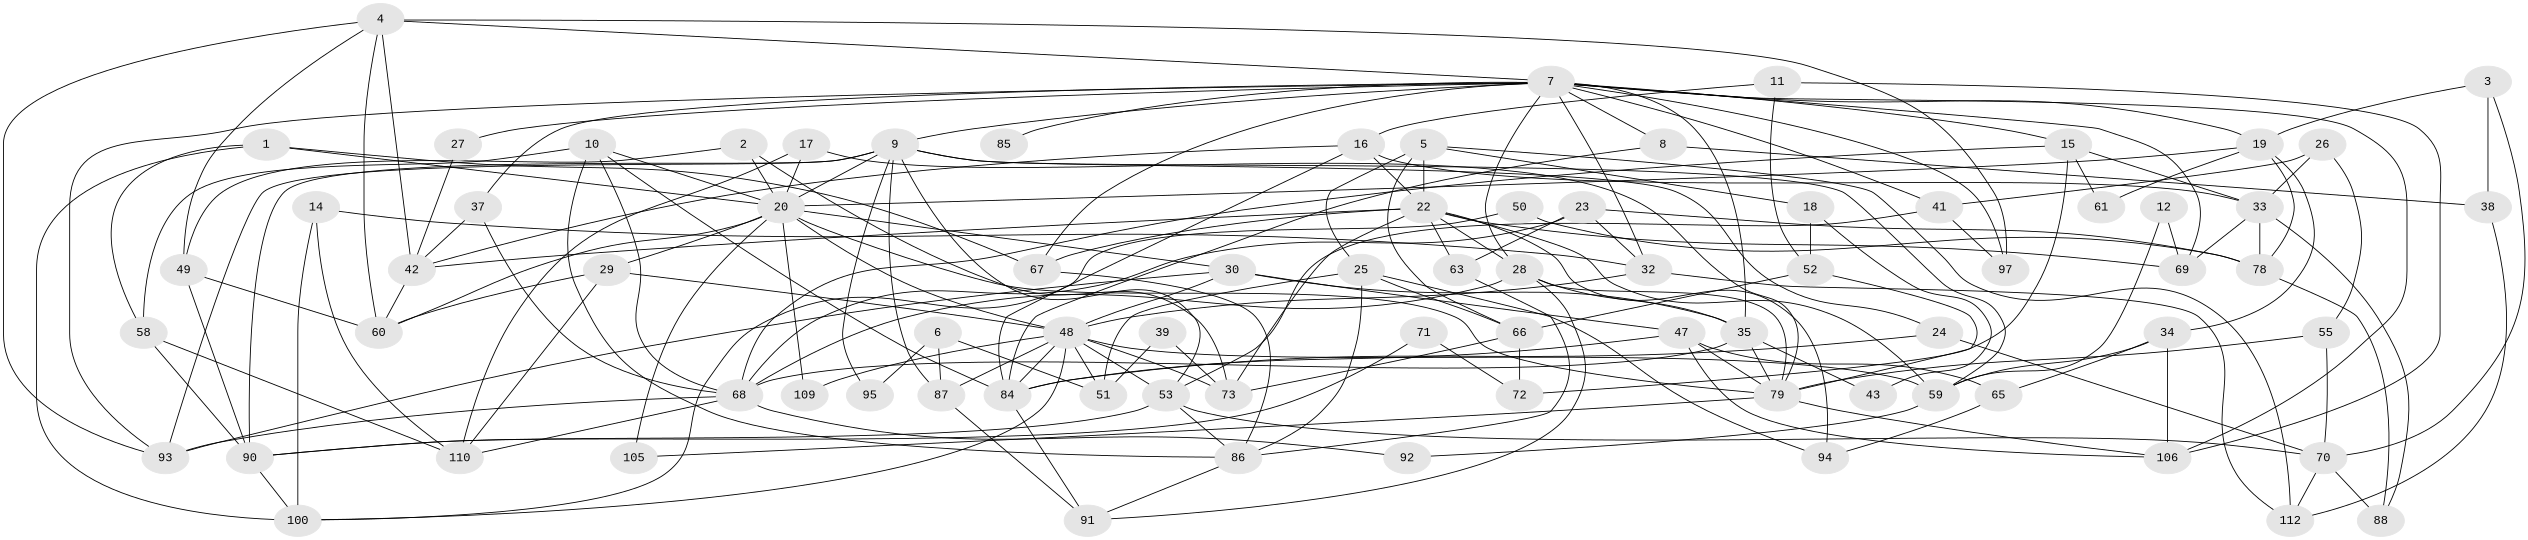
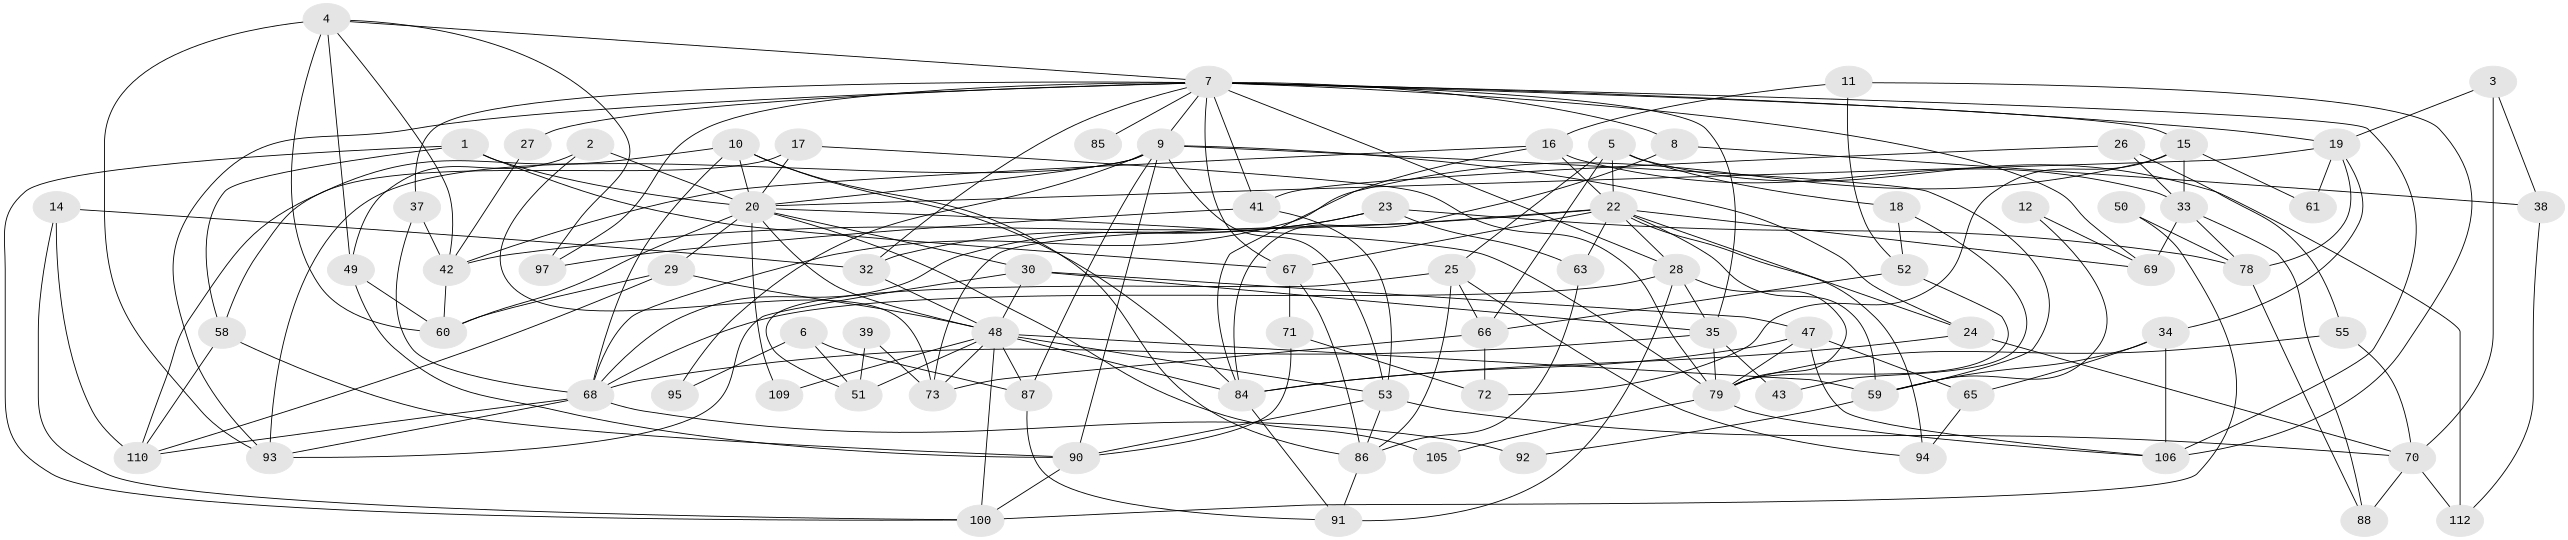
edge "22" -- "24": added
edge "32" -- "112": removed
edge "67" -- "71": added
